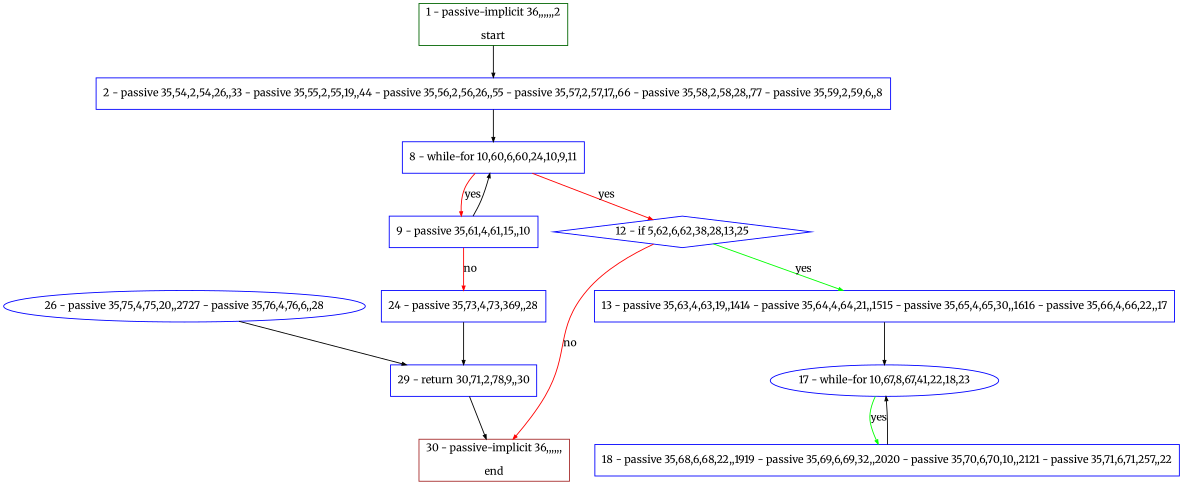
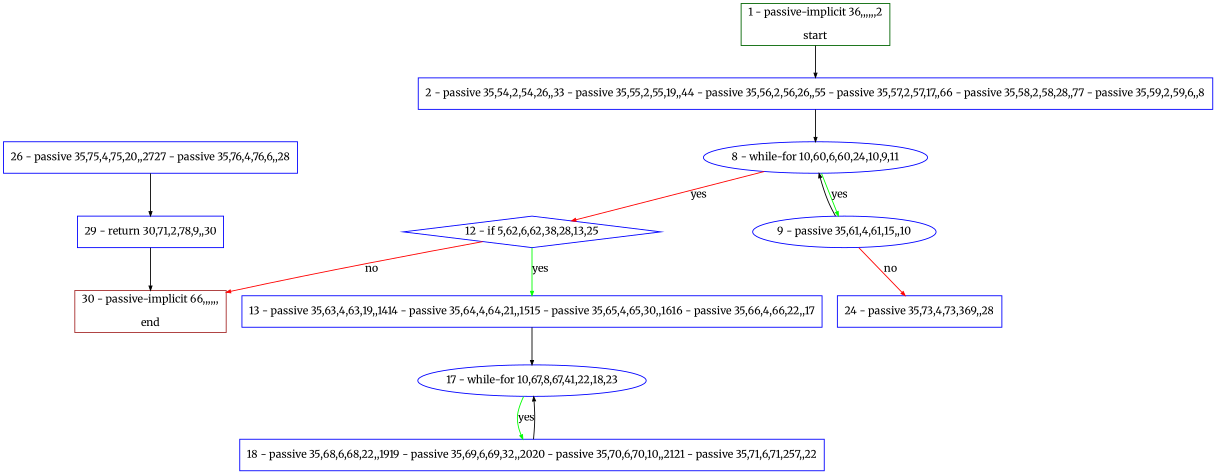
node "8 - while-for 10,60,6,60,24,10,9,11": shape box -> ellipse
edge "8 - while-for 10,60,6,60,24,10,9,11" -> "9 - passive 35,61,4,61,15,,10": color #ff0000 -> #00ff00
node "9 - passive 35,61,4,61,15,,10": shape box -> ellipse
node "26 - passive 35,75,4,75,20,,2727 - passive 35,76,4,76,6,,28": shape ellipse -> box
edge "24 - passive 35,73,4,73,369,,28" -> "29 - return 30,71,2,78,9,,30": removed
node "30 - passive-implicit 36,,,,,, end": label "30 - passive-implicit 36,,,,,, end" -> "30 - passive-implicit 66,,,,,, end"
